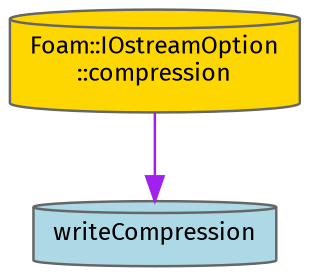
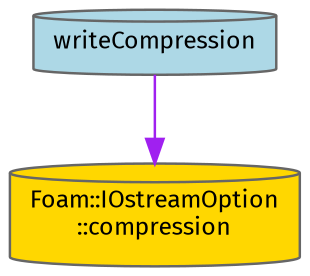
edge "Foam::IOstreamOption ::compression" -> "writeCompression": reversed
